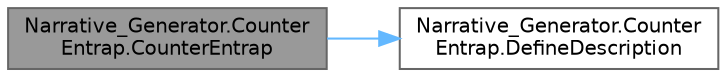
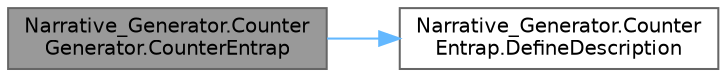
node "Narrative_Generator.Counter Entrap.CounterEntrap": label "Narrative_Generator.Counter Entrap.CounterEntrap" -> "Narrative_Generator.Counter Generator.CounterEntrap"
